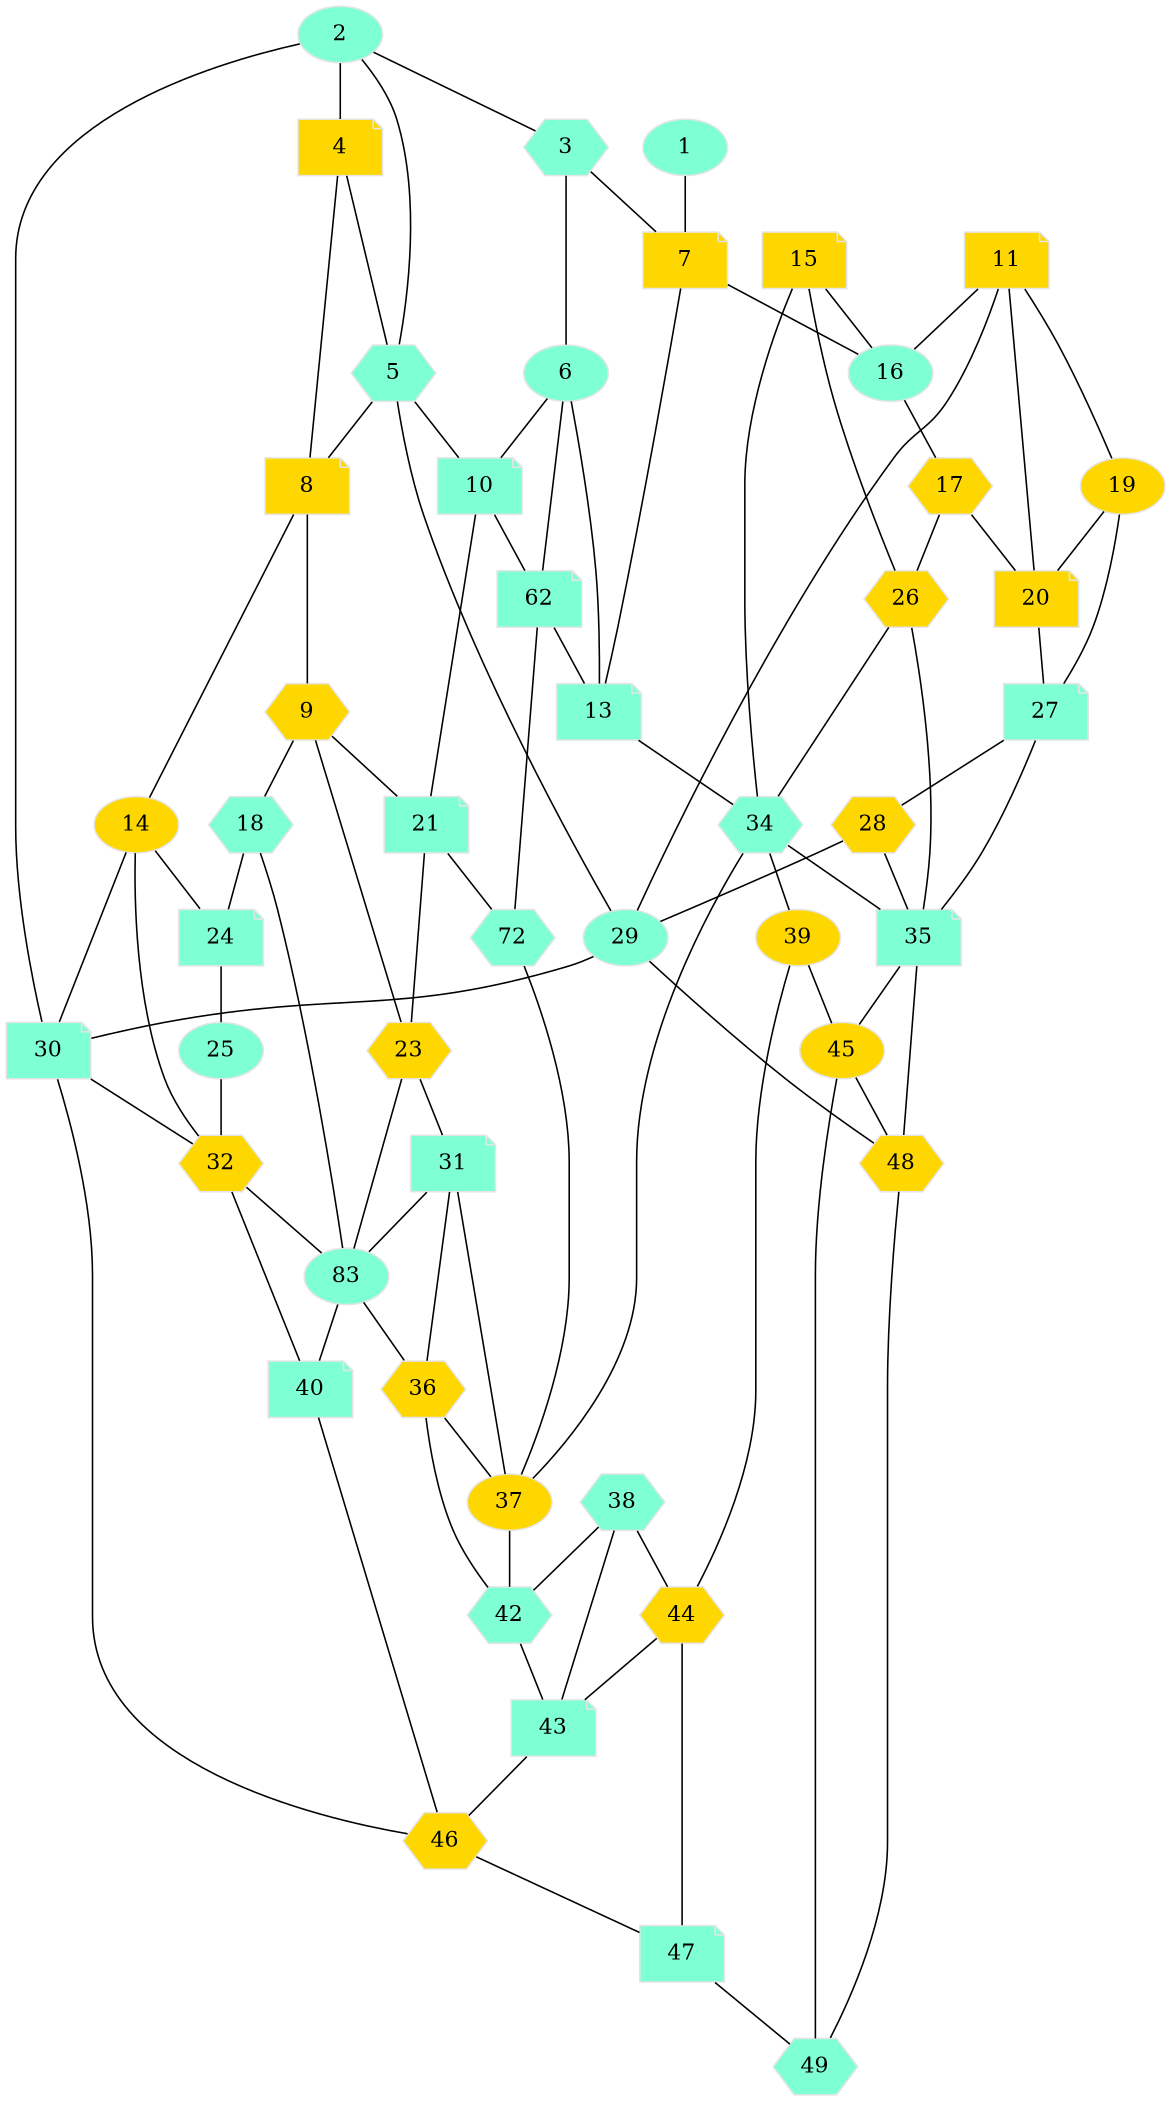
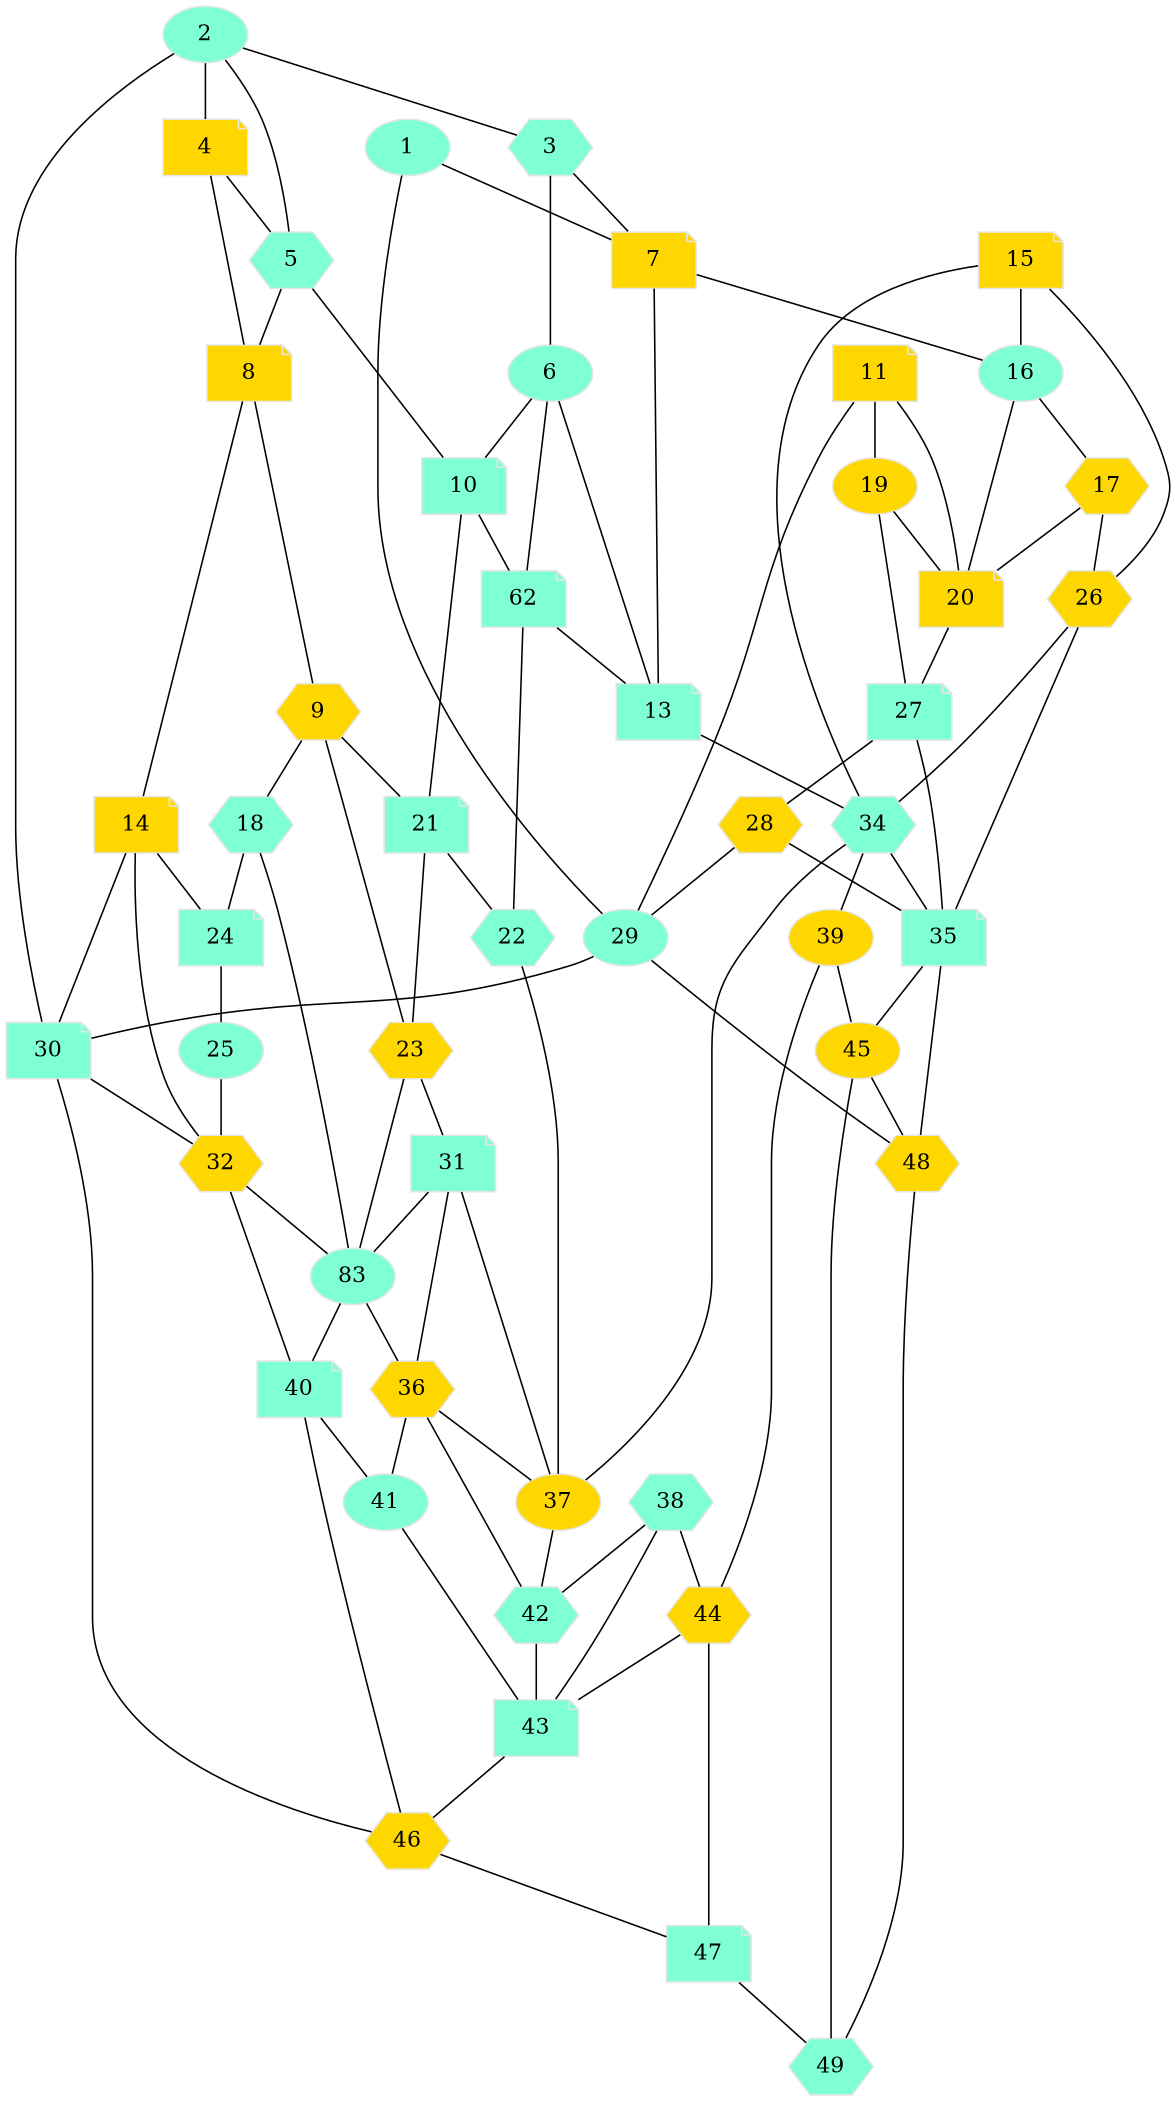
edge "11" -- "16": now "20" -- "16"
edge "5" -- "29": now "1" -- "29"
node "14": shape ellipse -> note
node "72": label "72" -> "22"
node "41": added
